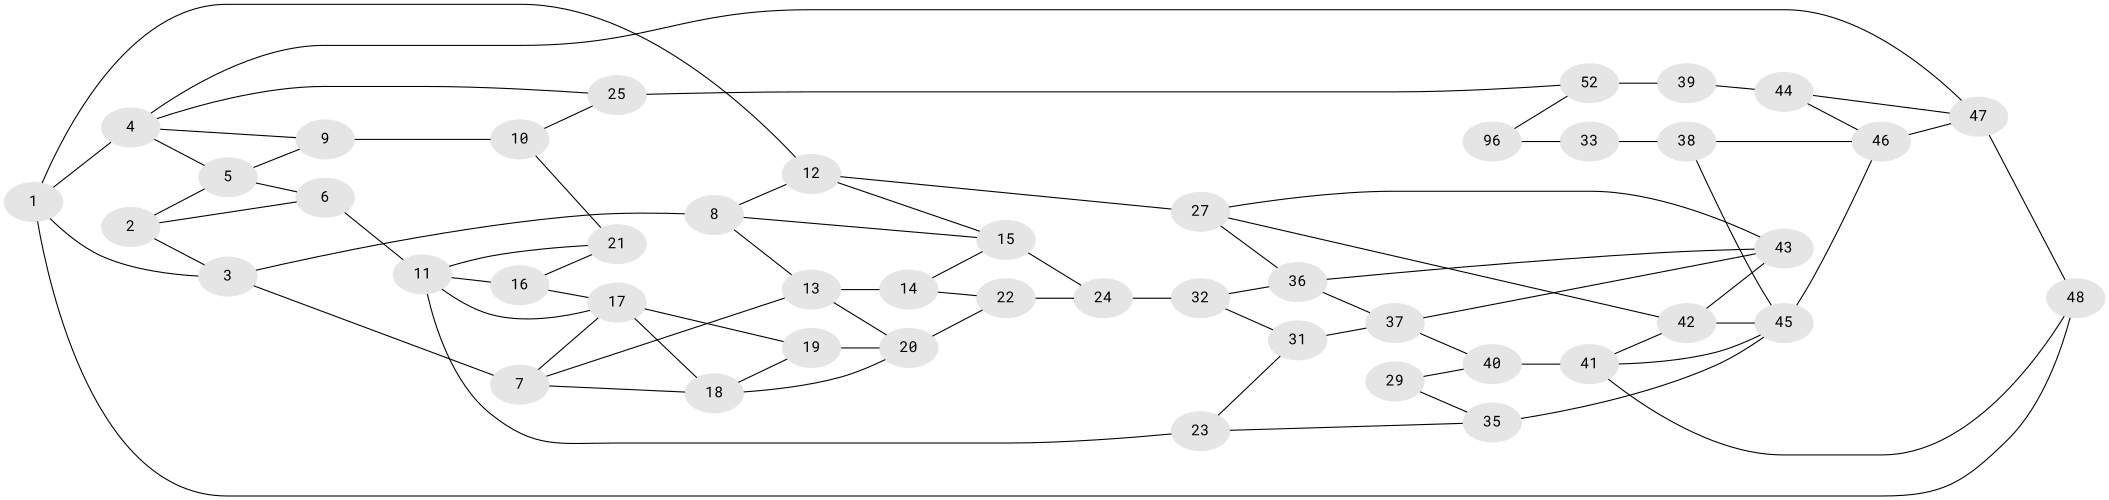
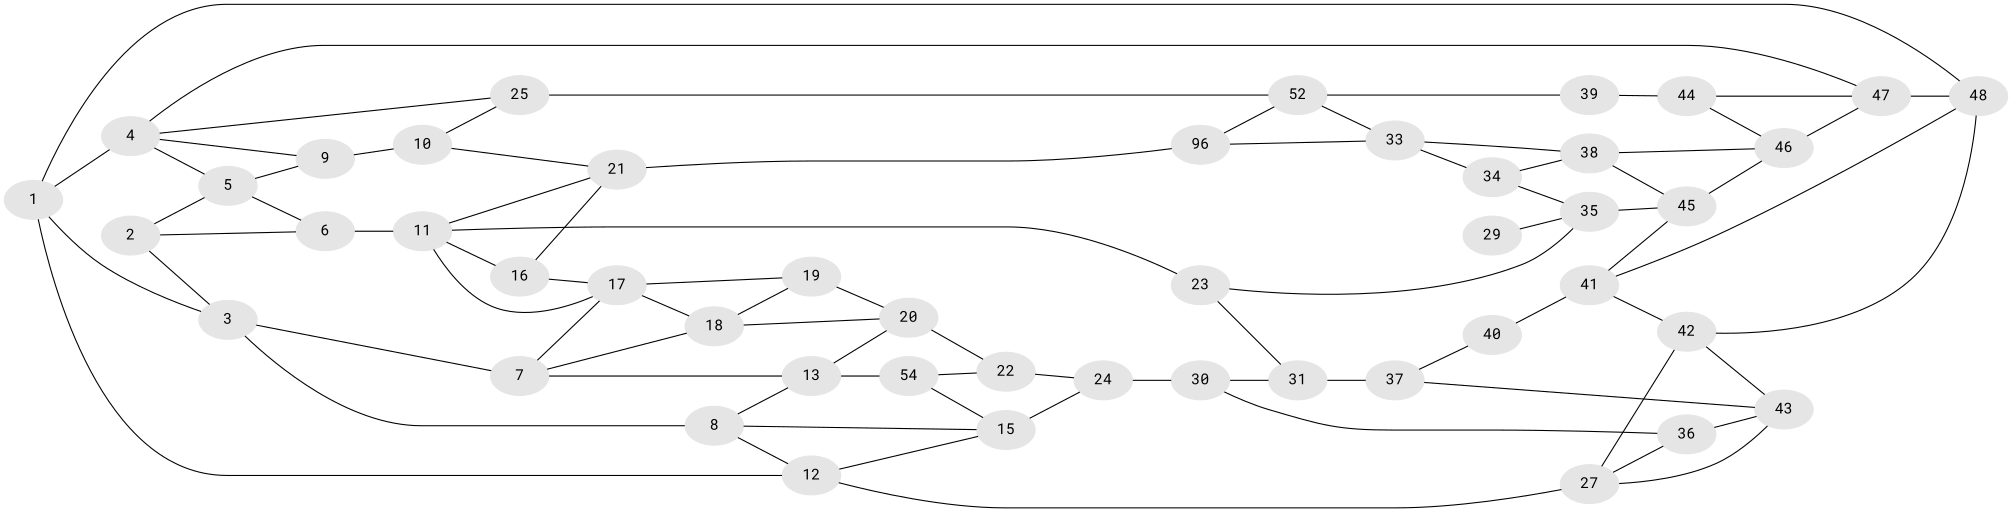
edge "52" -- "33": added
edge "96" -- "21": added
node "34": added
node "14": label "14" -> "54"
node "32": label "32" -> "30"
edge "36" -- "37": removed
edge "42" -- "45": now "42" -- "48"
edge "40" -- "29": removed
